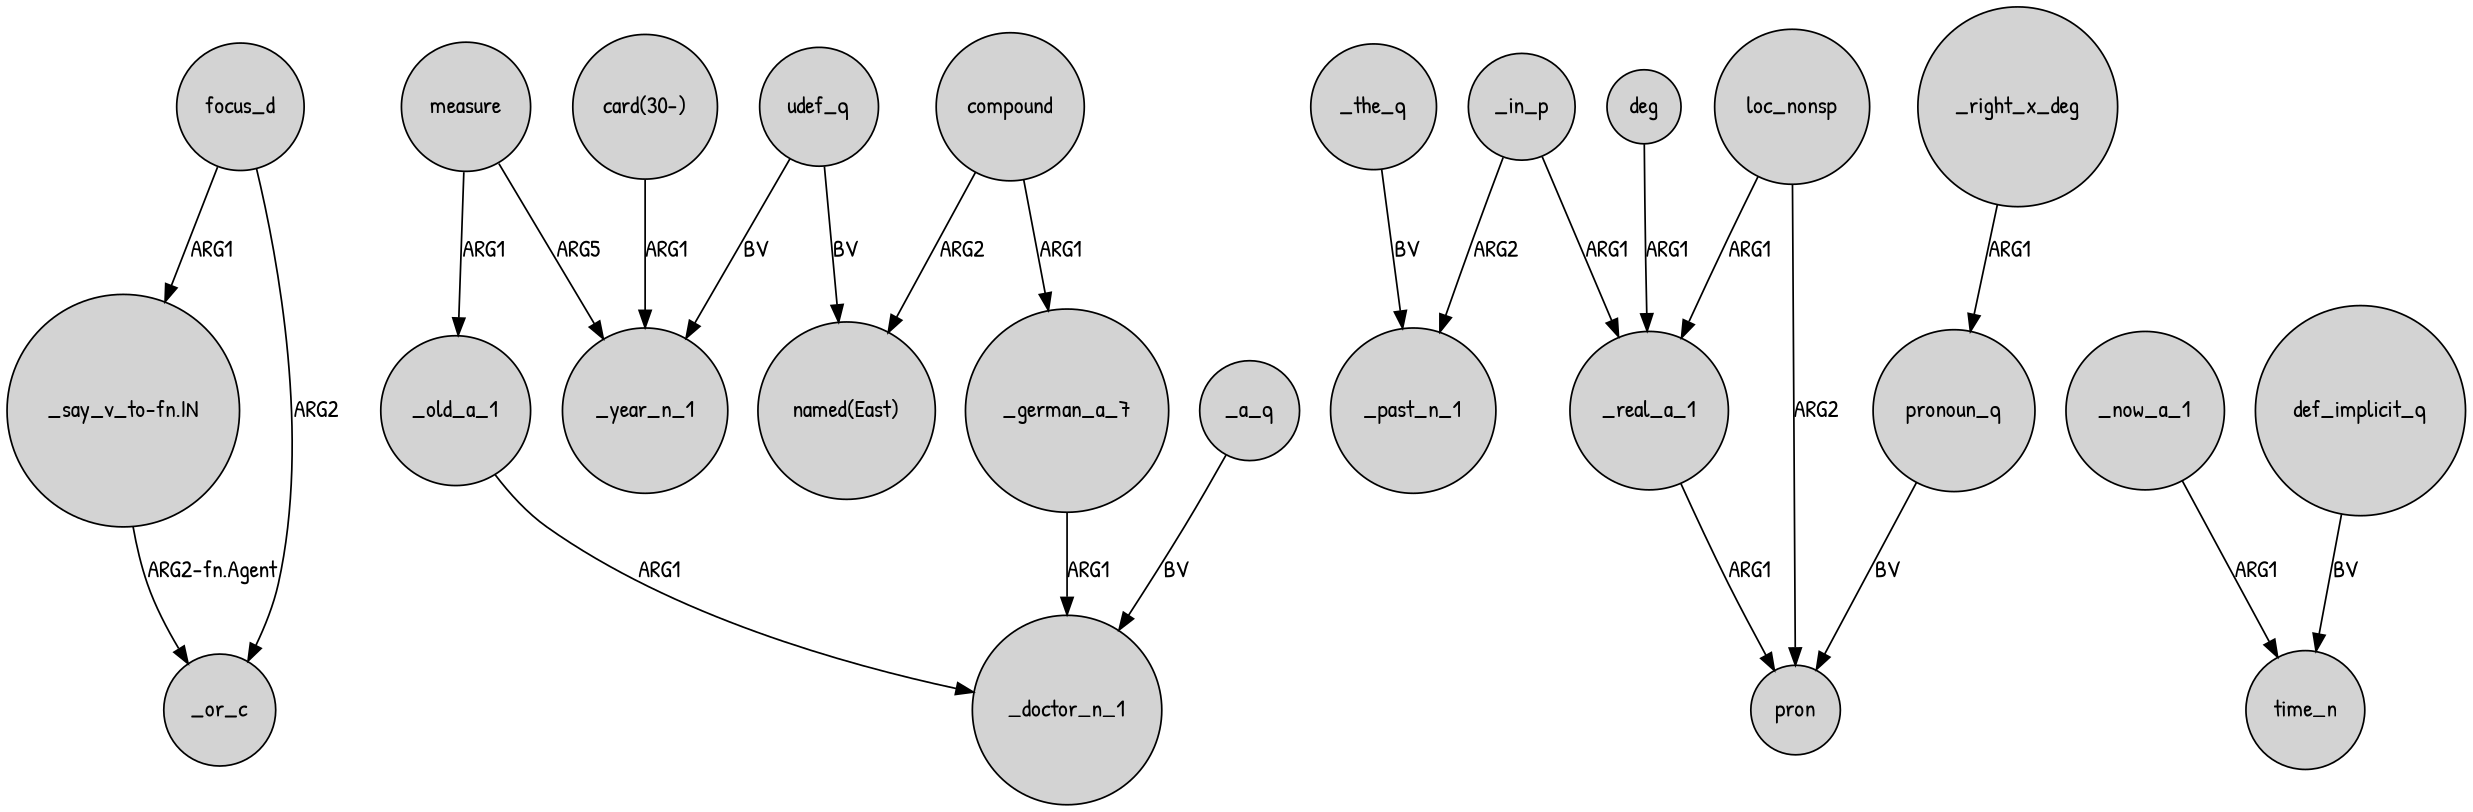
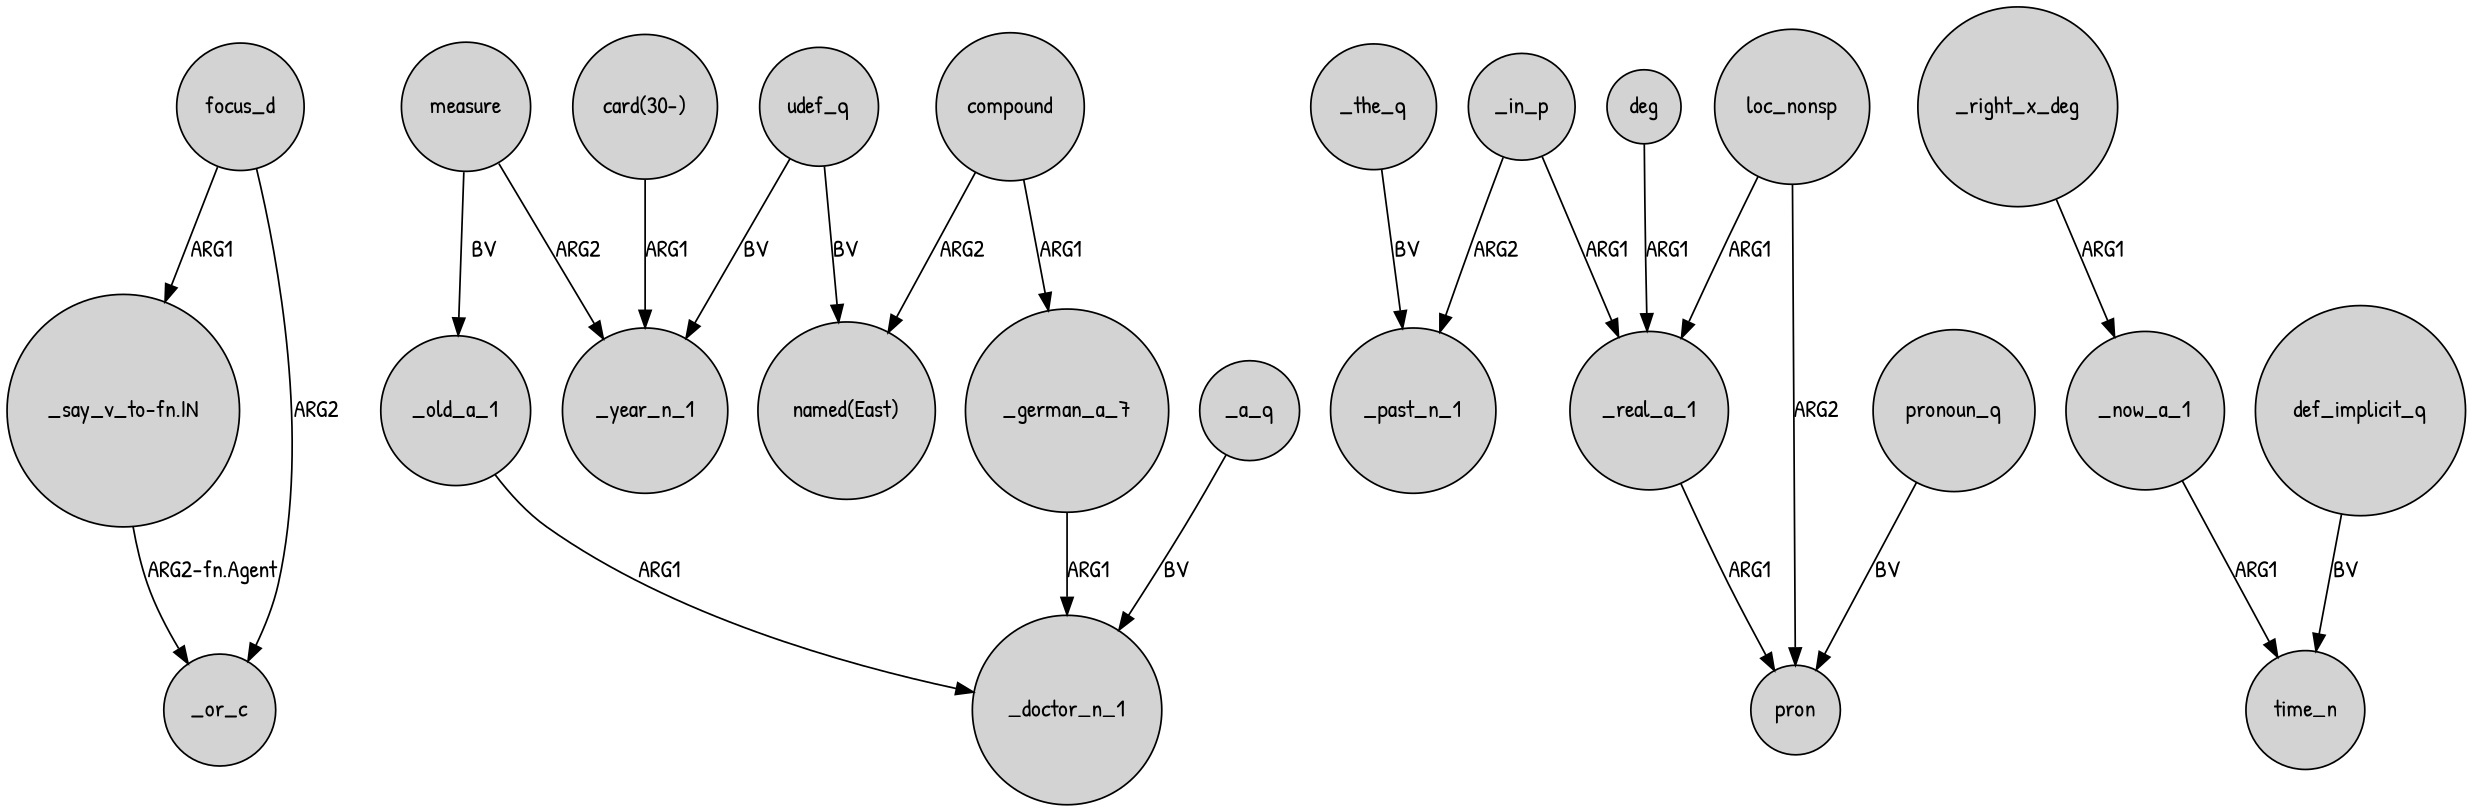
edge "measure" -> "_old_a_1": label "ARG1" -> "BV"
edge "measure" -> "_year_n_1": label "ARG5" -> "ARG2"
edge "_right_x_deg" -> "pronoun_q": now "_right_x_deg" -> "_now_a_1"
